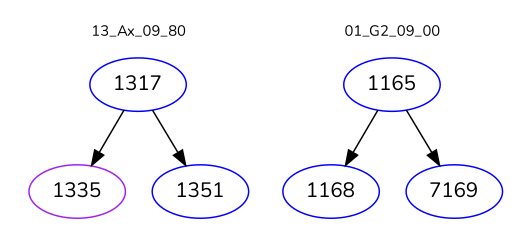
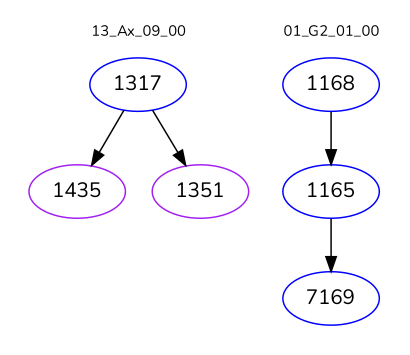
cluster "13_Ax_09_80": label "13_Ax_09_80" -> "13_Ax_09_00"
cluster "01_G2_09_00": label "01_G2_09_00" -> "01_G2_01_00"
edge "1165" -> "1168": reversed
node "1335": label "1335" -> "1435"
node "1351": color blue -> purple
